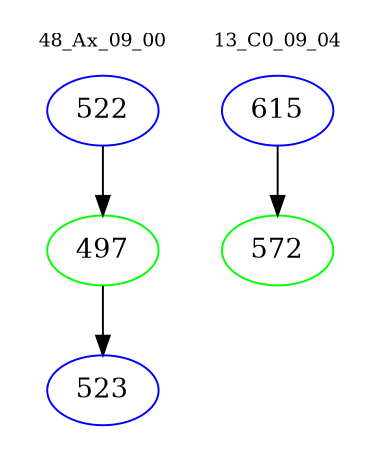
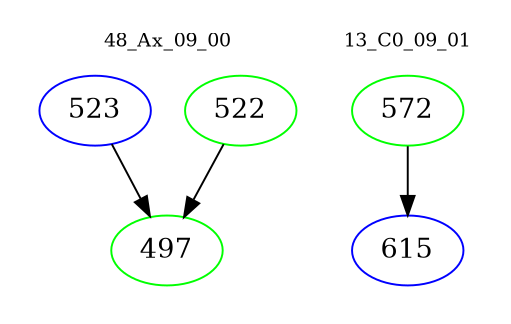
cluster "13_C0_09_04": label "13_C0_09_04" -> "13_C0_09_01"
node "522": color blue -> green
edge "615" -> "572": reversed
edge "497" -> "523": reversed
